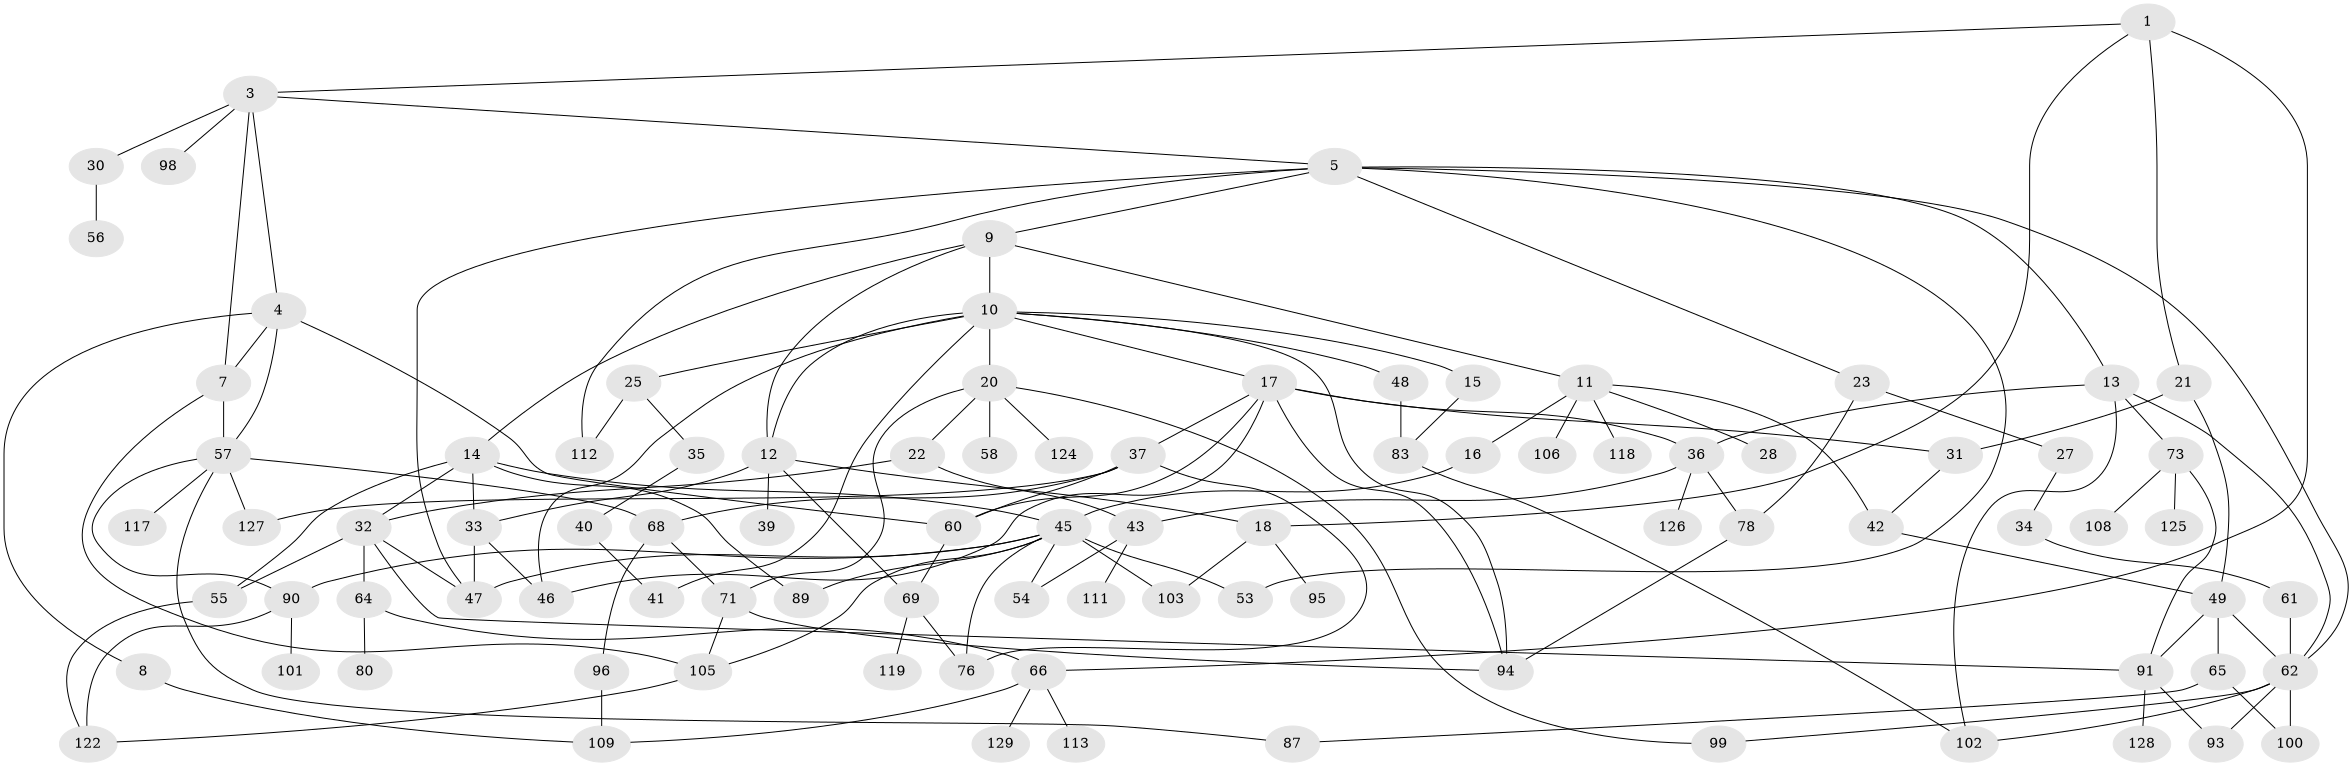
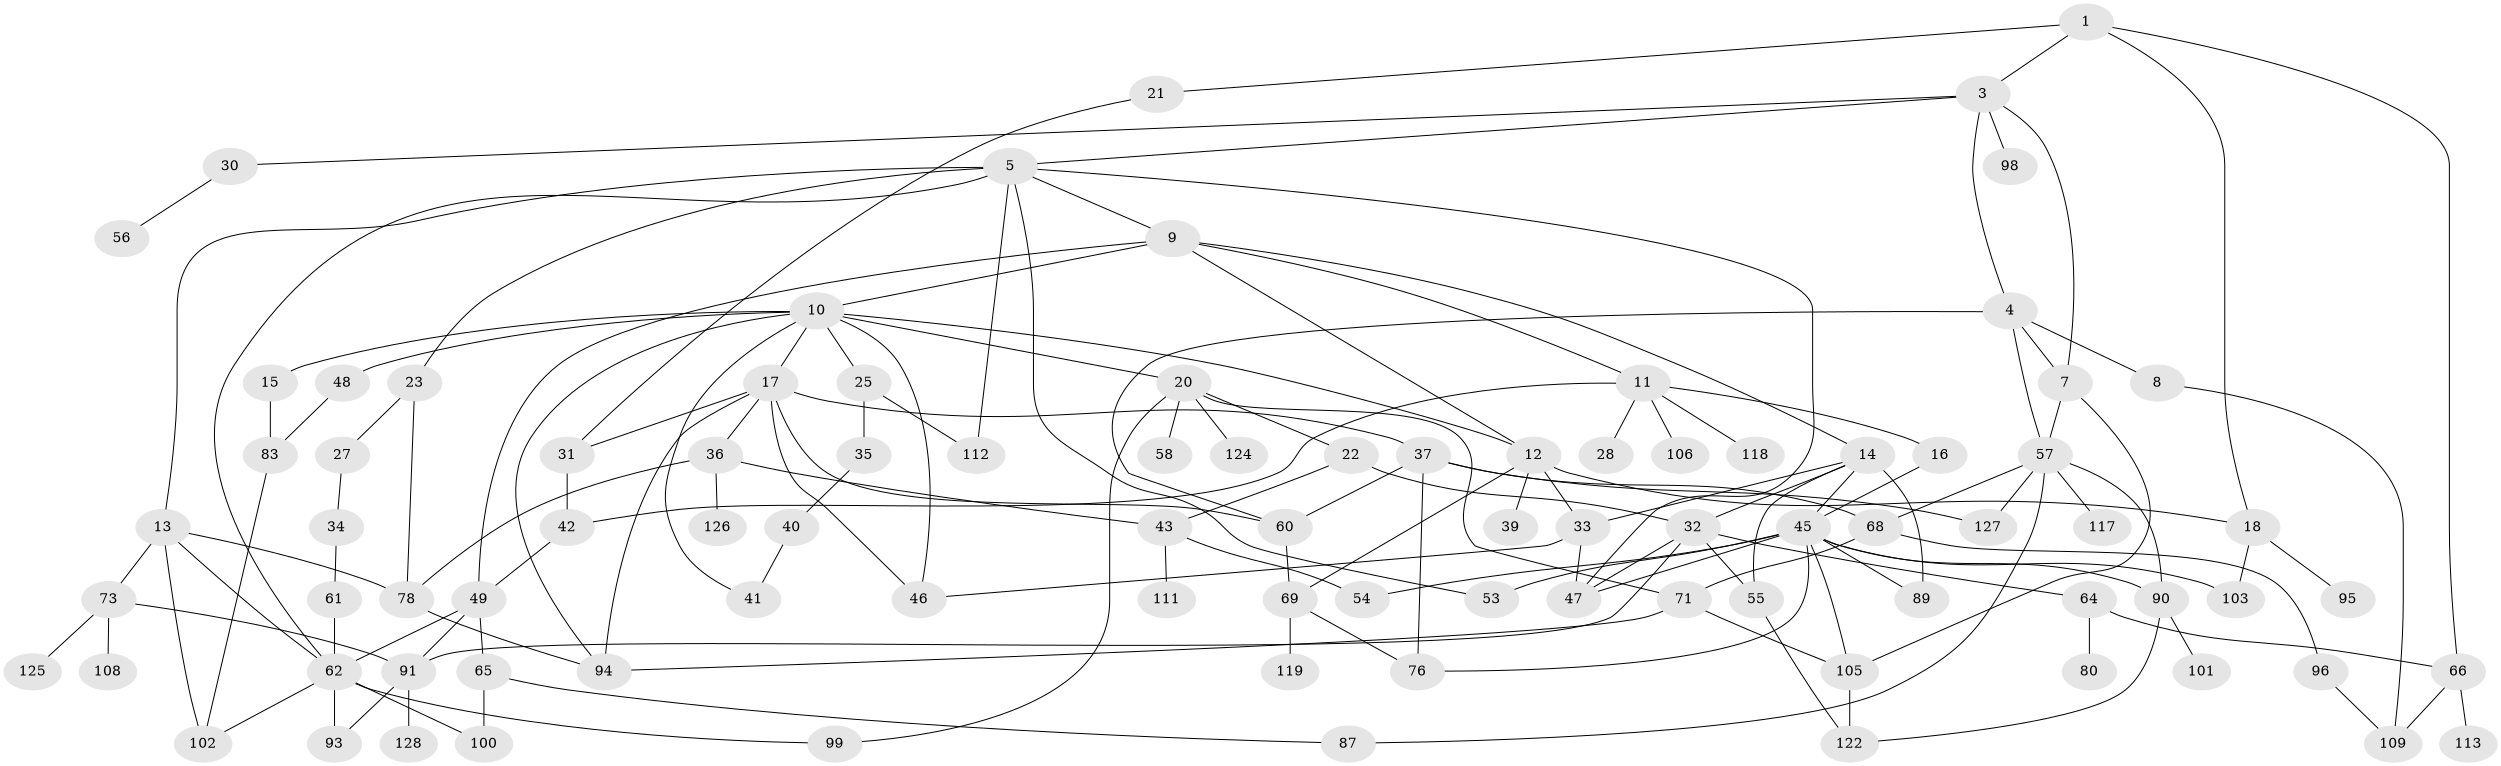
edge "13" -- "36": now "13" -- "78"
edge "21" -- "49": now "9" -- "49"
node "129": removed
